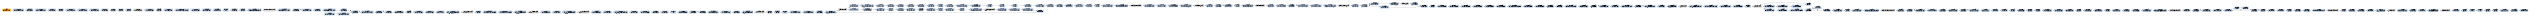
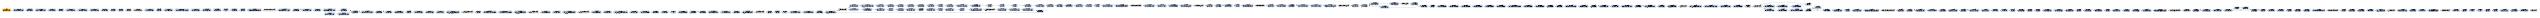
node "exit@msvcrt.dll": added
